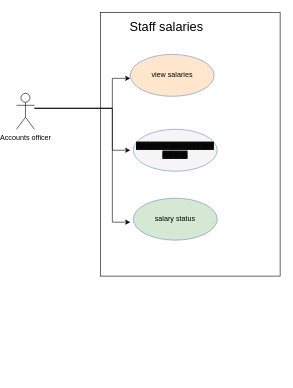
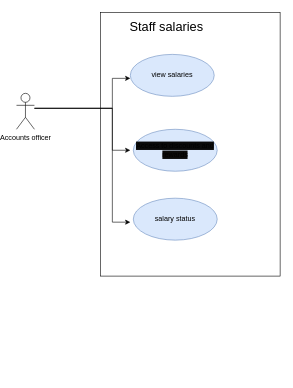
node "view salaries": fillcolor #ffe6cc -> #dae8fc
node "Access to discounts and rewards": fillcolor #f5f5f5 -> #dae8fc
node "salary status": fillcolor #d5e8d4 -> #dae8fc
